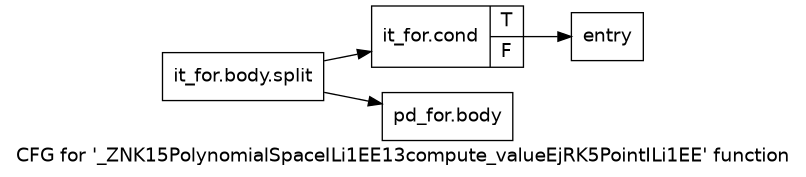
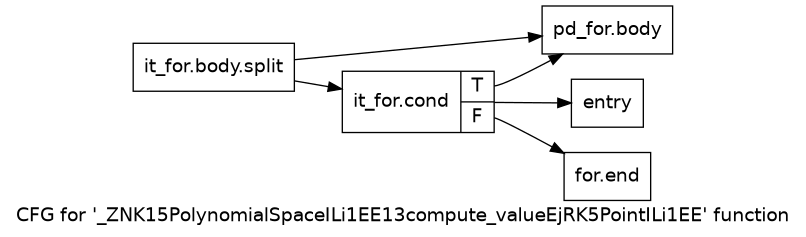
edge "it_for.cond" -> "pd_for.body": added
node "for.end": added
